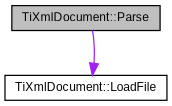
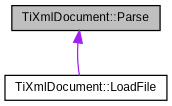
edge "TiXmlDocument::Parse" -> "TiXmlDocument::LoadFile": reversed
